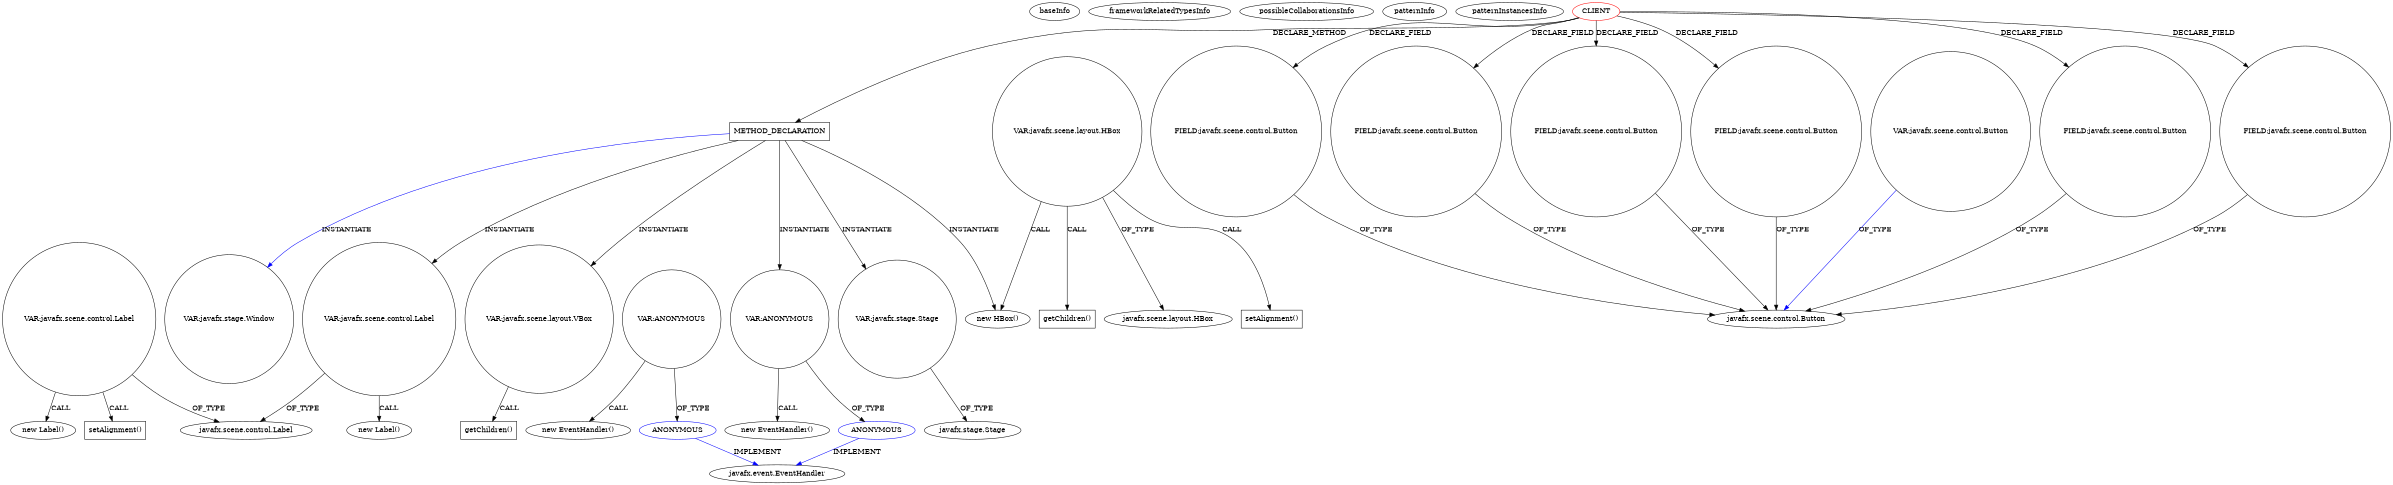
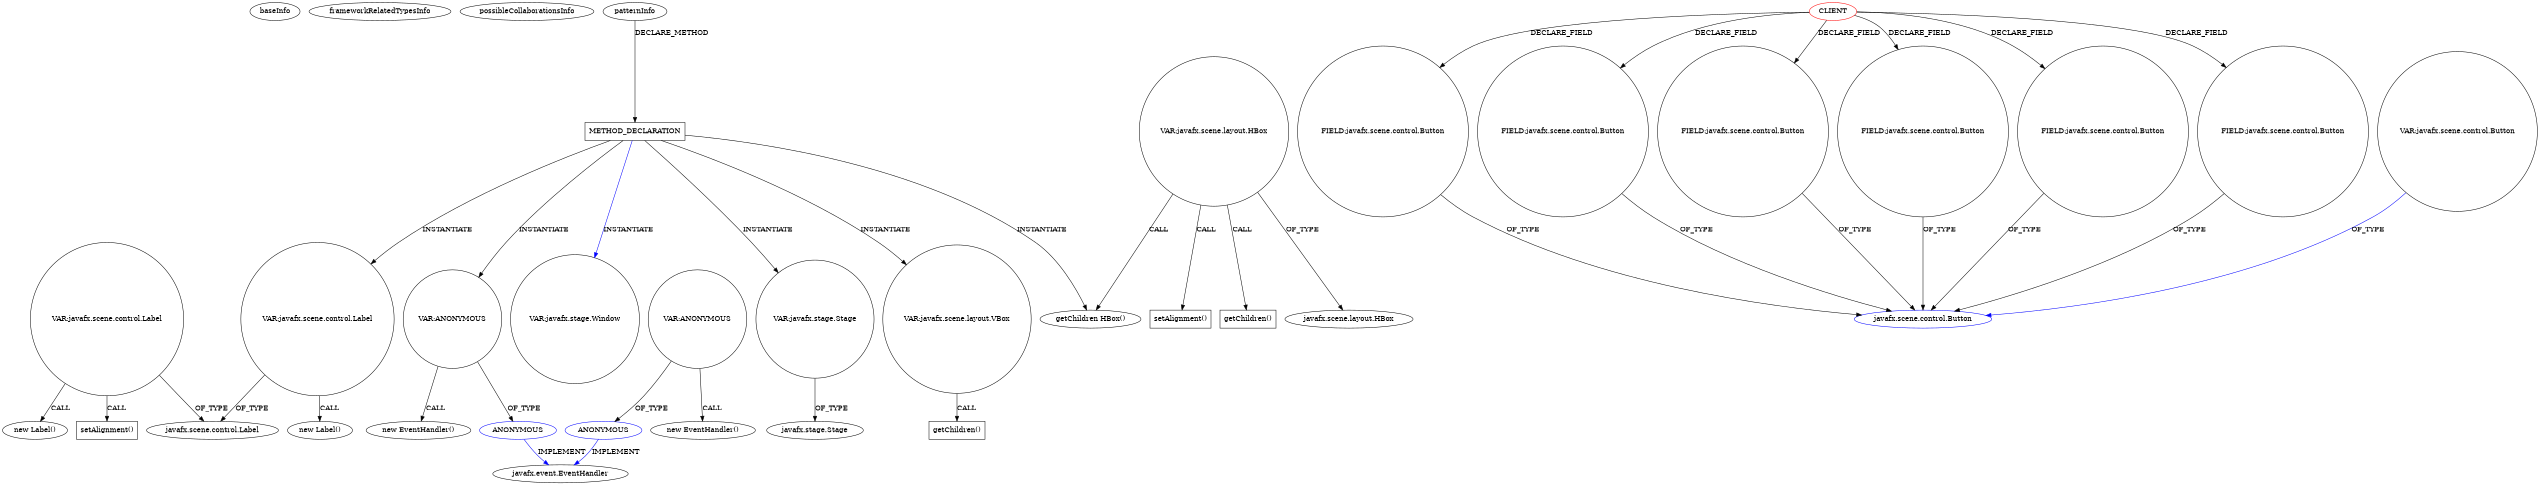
node "patternInstancesInfo": removed
edge "CLIENT" -> "METHOD_DECLARATION": now "patternInfo" -> "METHOD_DECLARATION"
node "new HBox()": label "new HBox()" -> "getChildren HBox()"
node "javafx.scene.control.Button": color black -> blue
